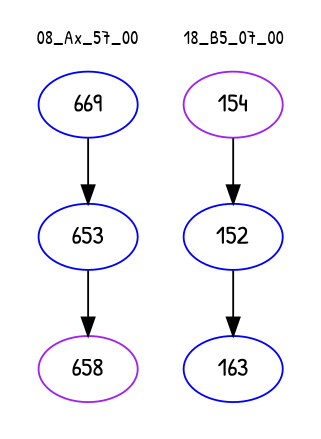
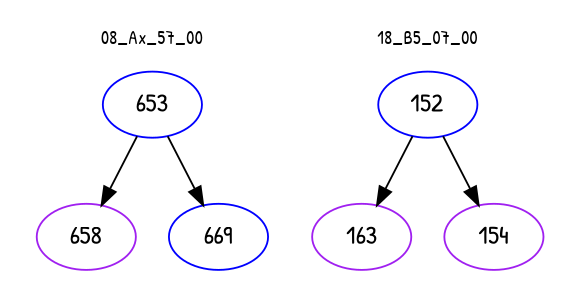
edge "669" -> "653": reversed
edge "154" -> "152": reversed
node "163": color blue -> purple
